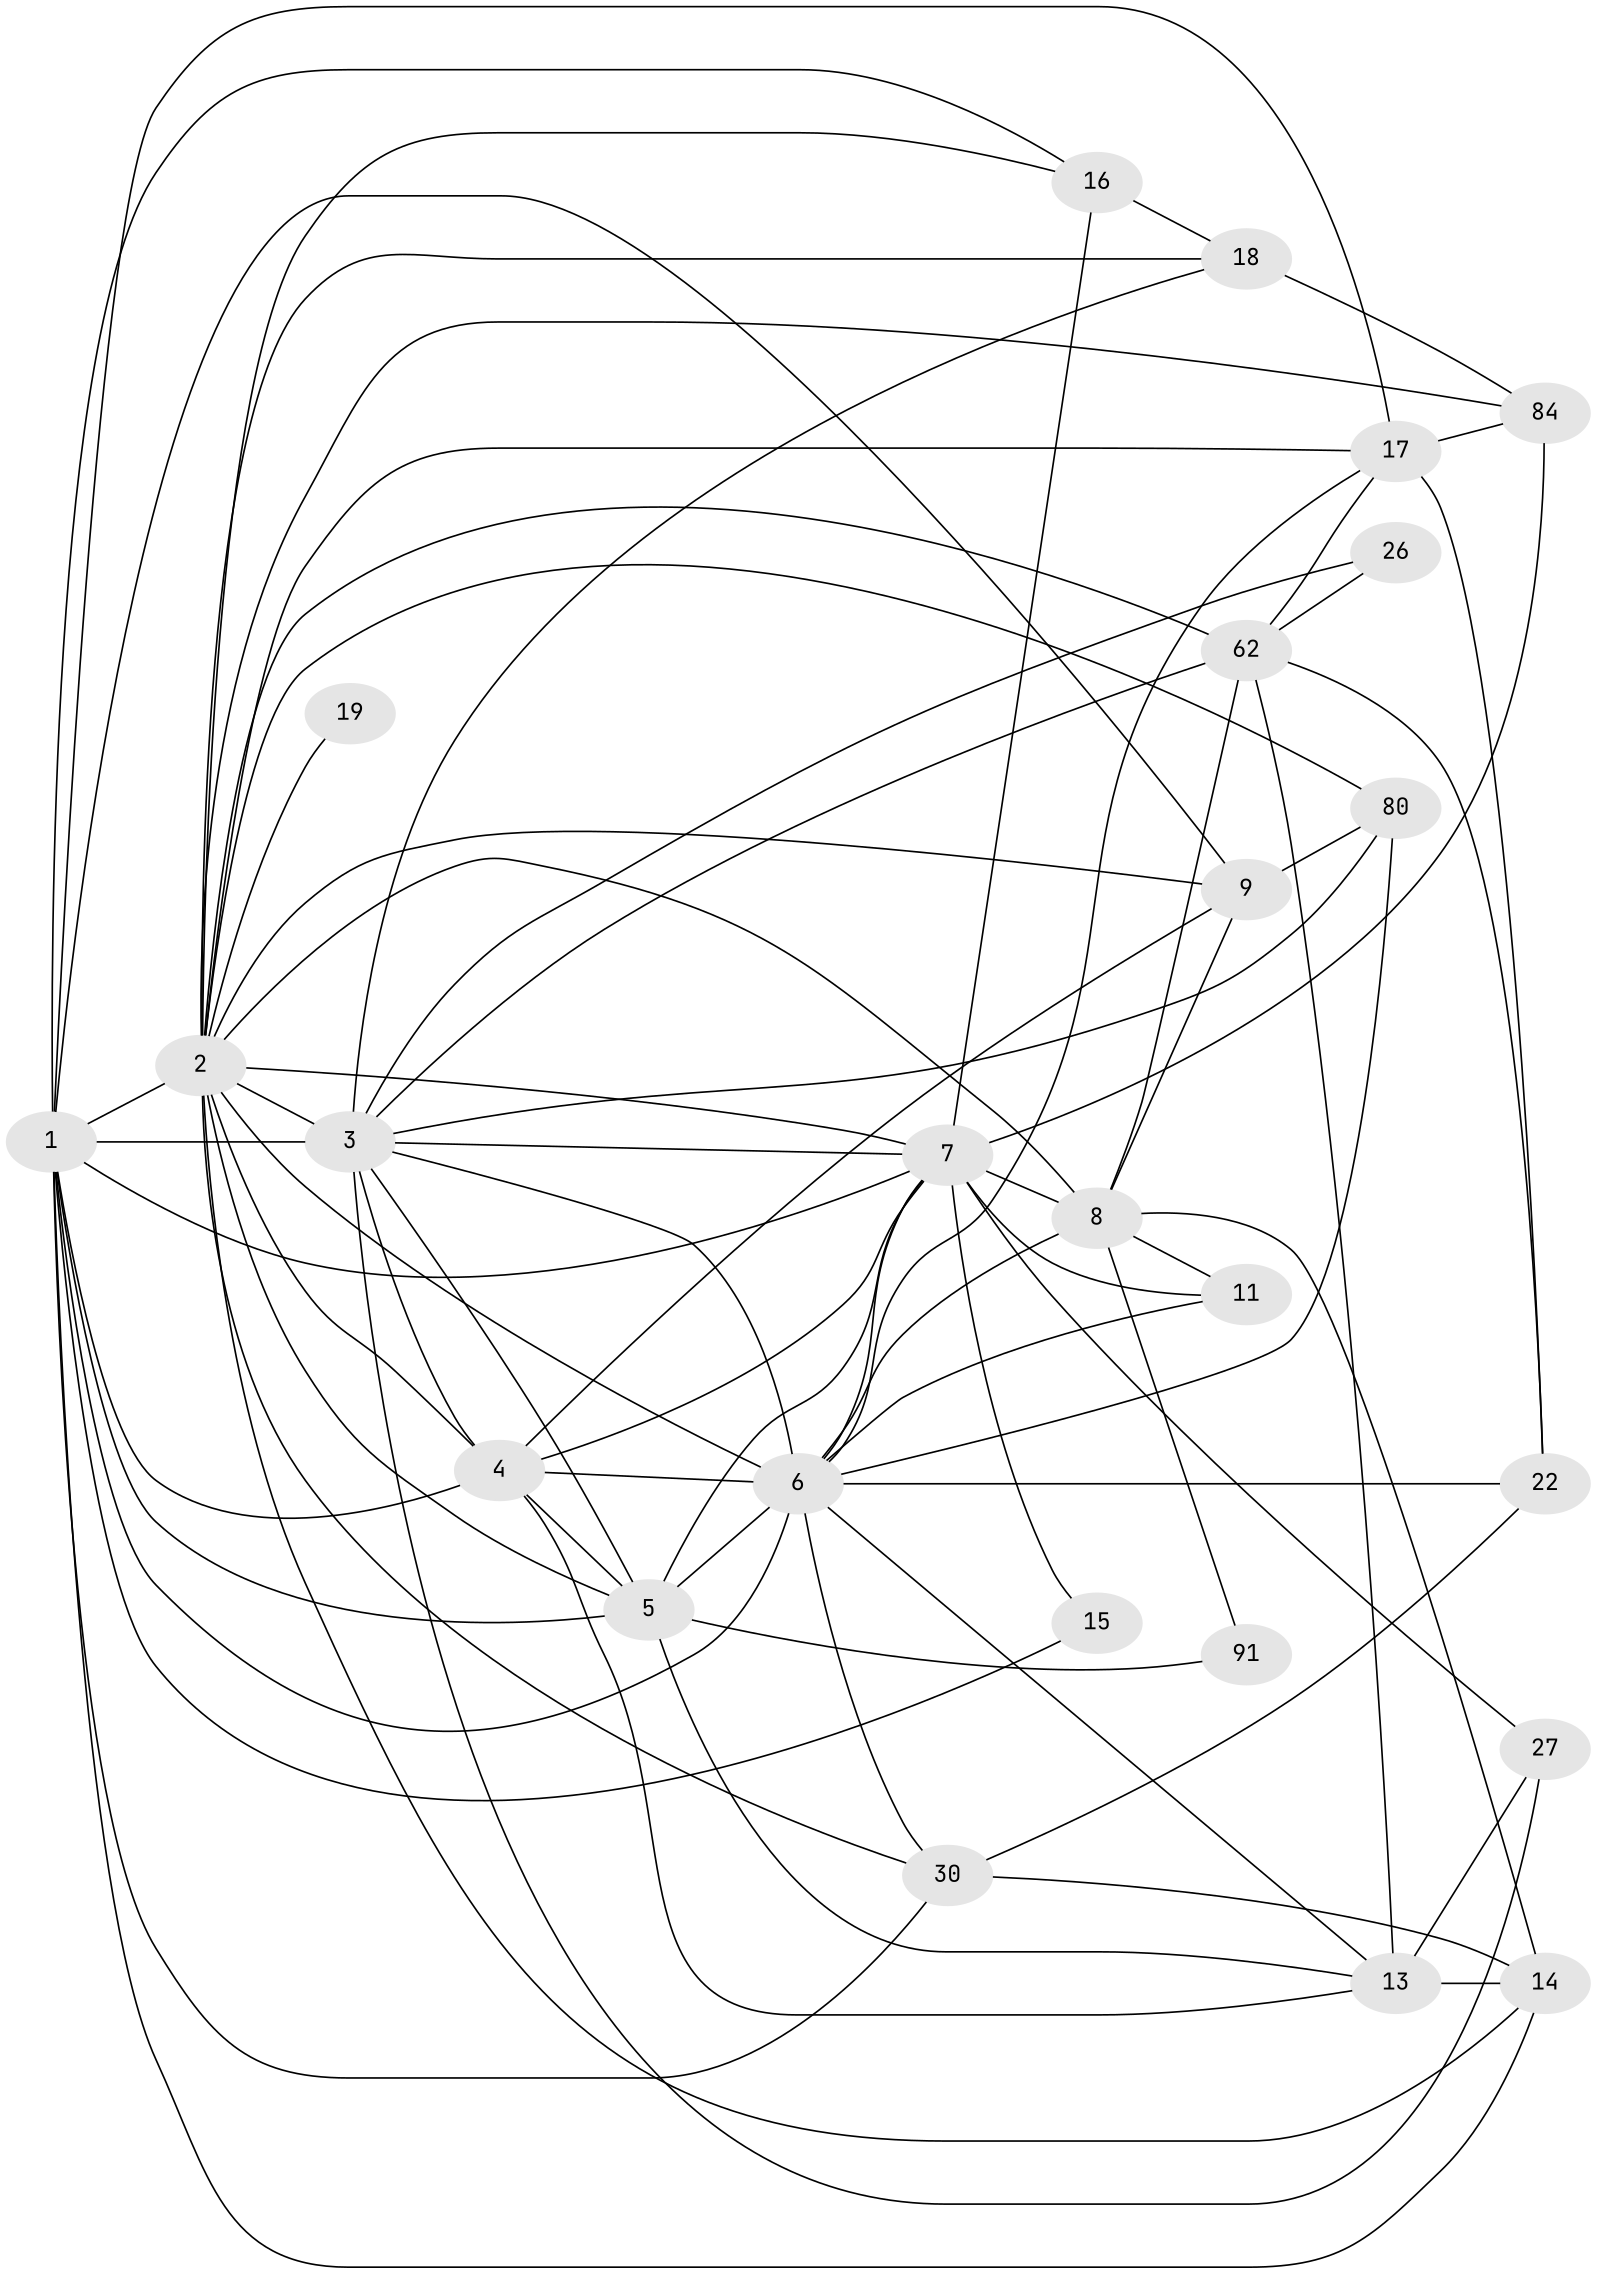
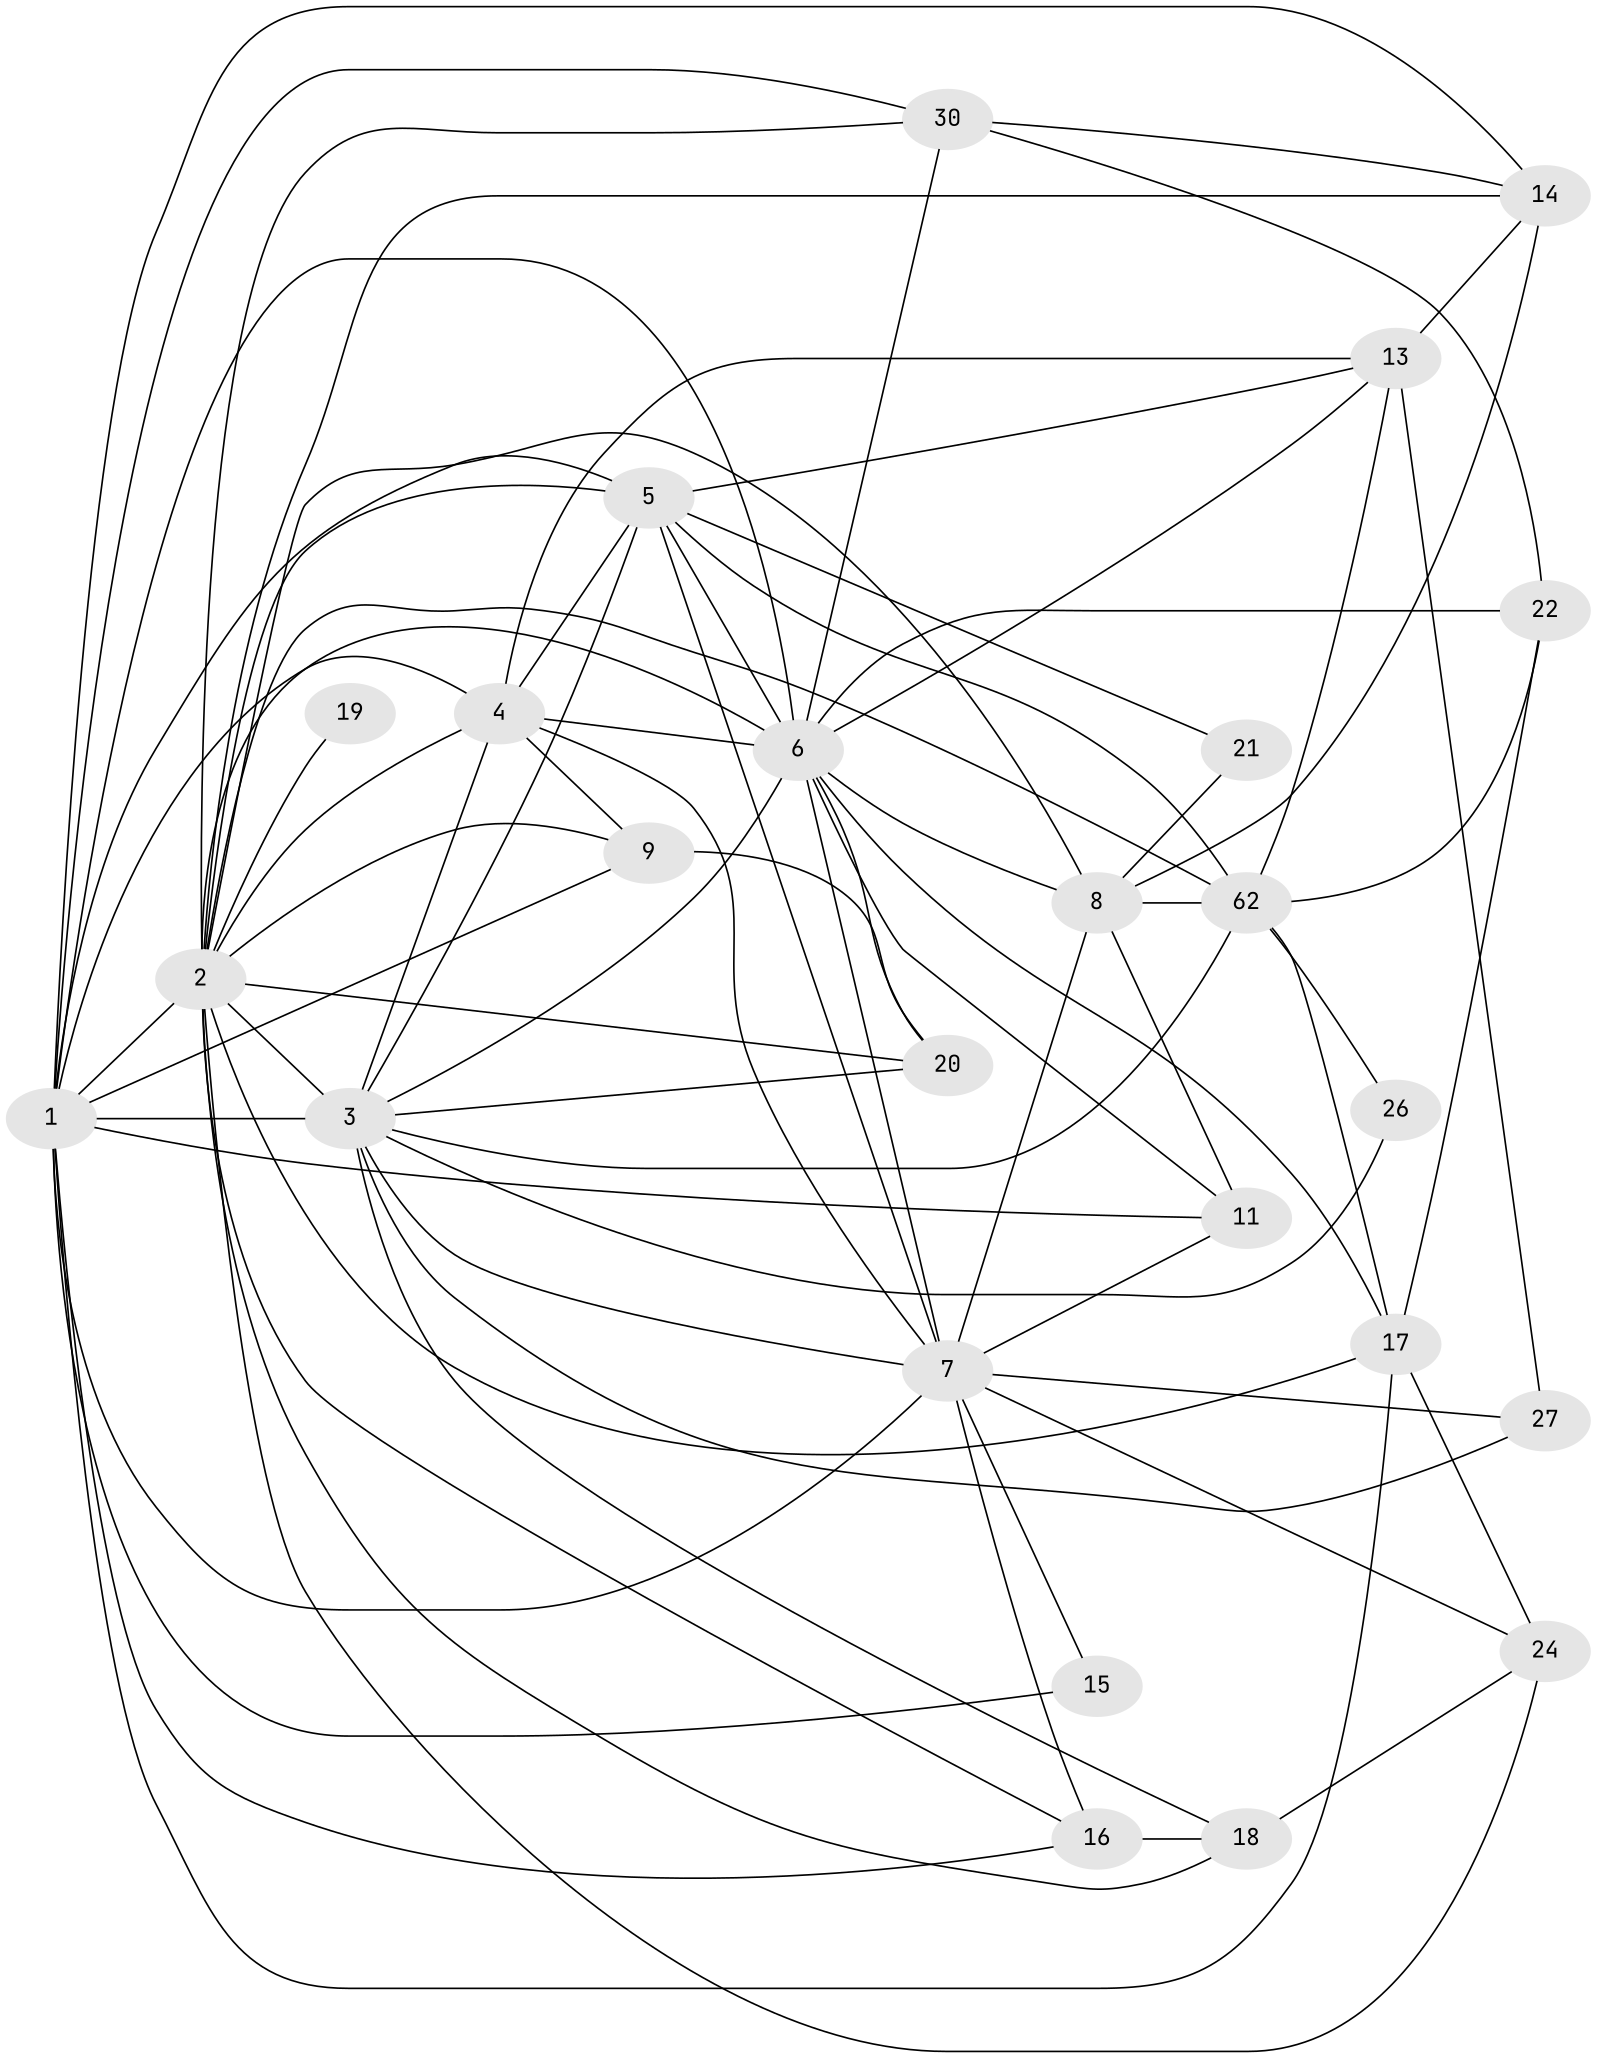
node "84": label "84" -> "24"
edge "5" -- "62": added
node "80": label "80" -> "20"
edge "9" -- "8": removed
edge "2" -- "7": removed
edge "1" -- "11": added
node "91": label "91" -> "21"
